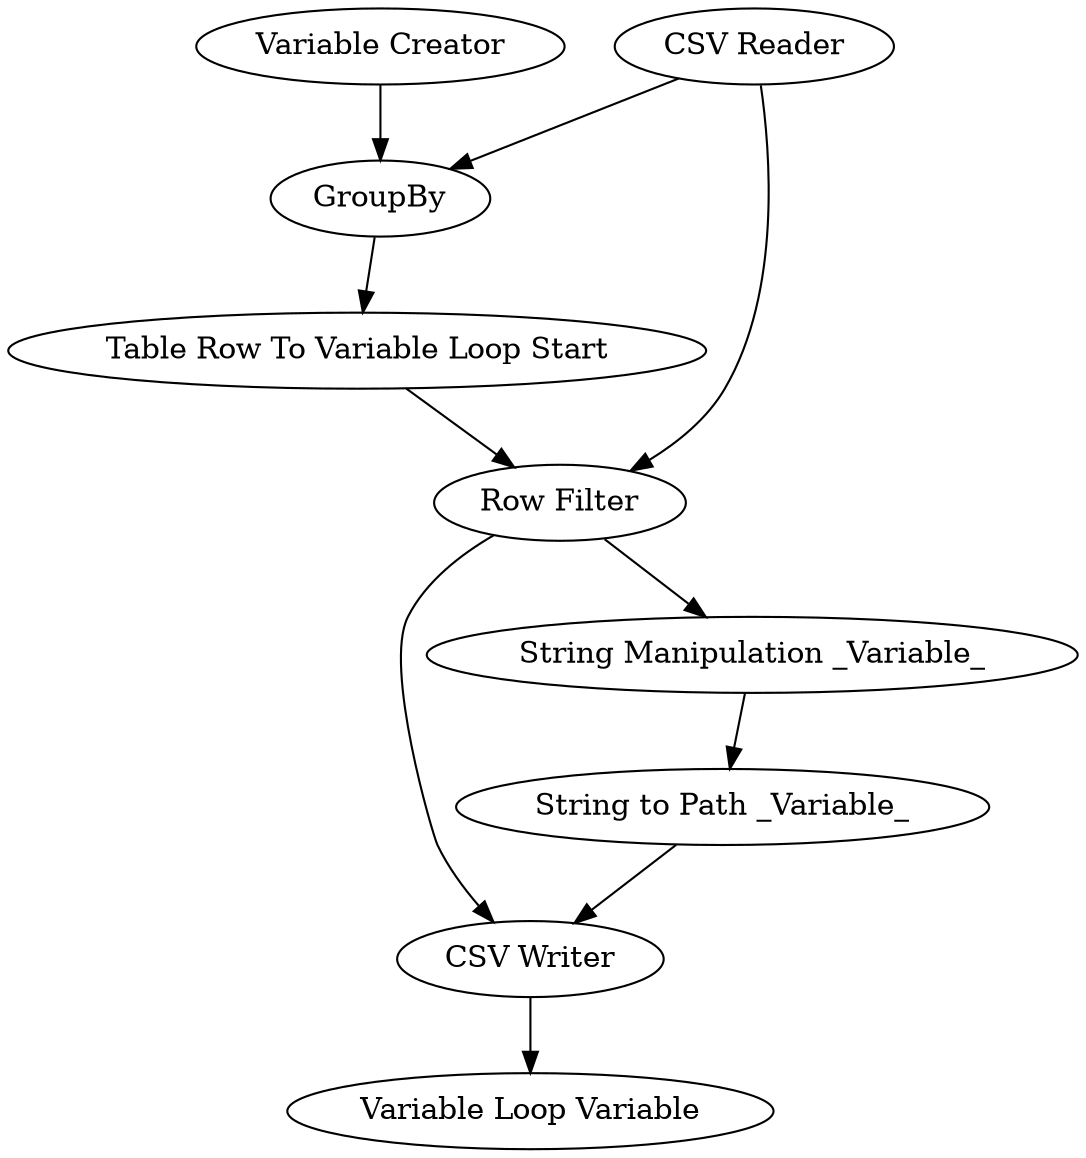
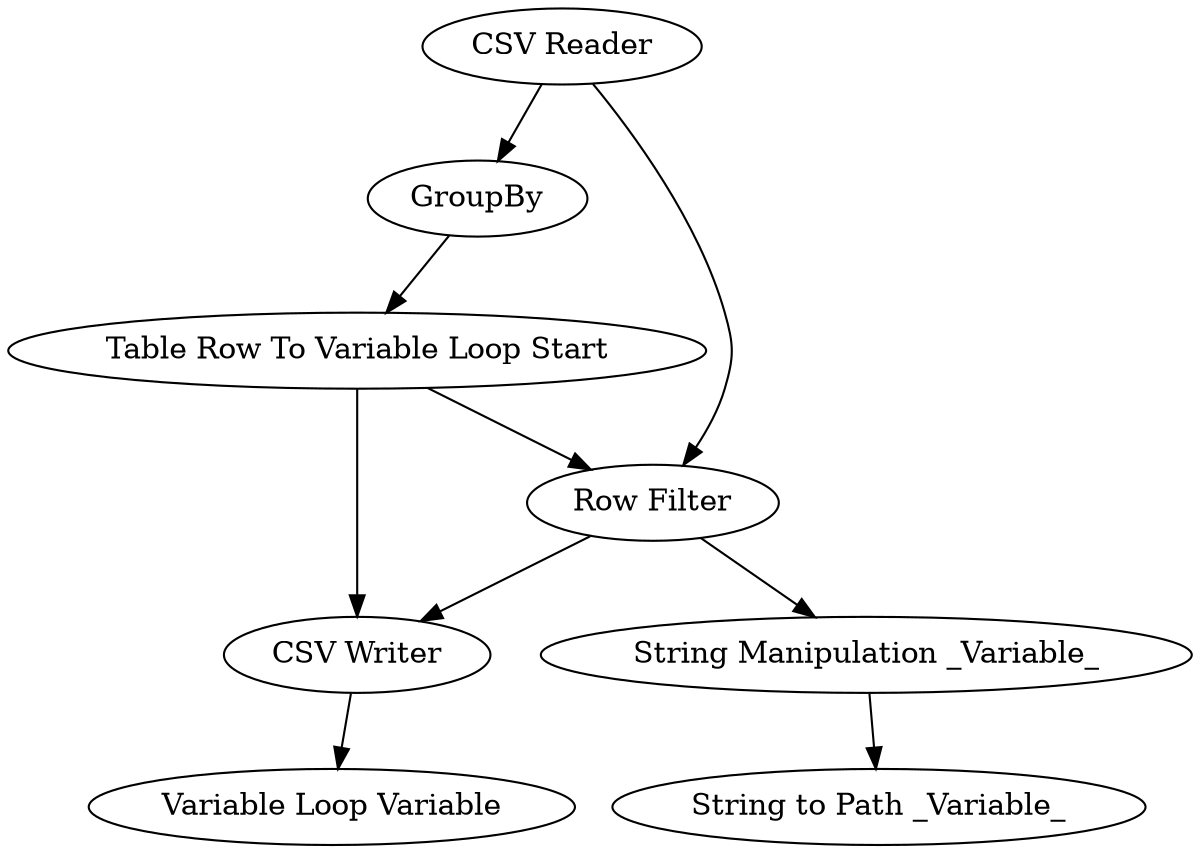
node "Variable Creator": removed
edge "String to Path _Variable_" -> "CSV Writer": now "Table Row To Variable Loop Start" -> "CSV Writer"
